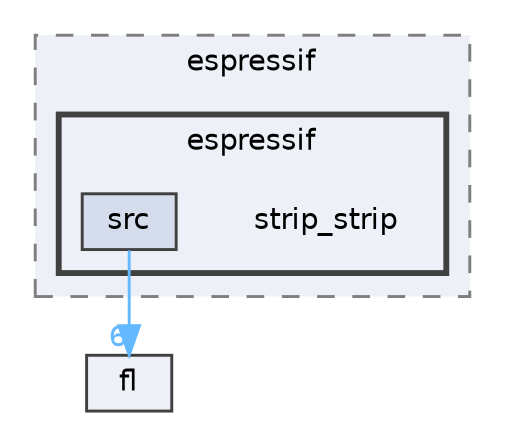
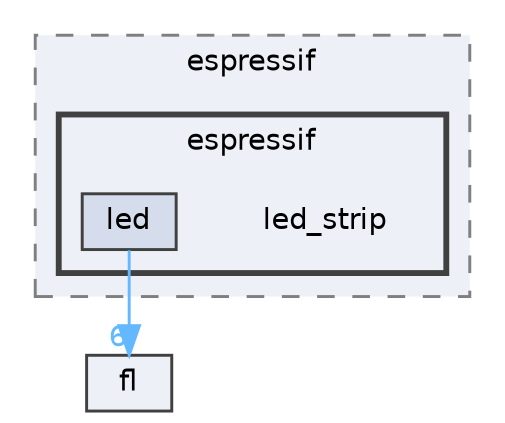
node "src": label "src" -> "led"
node "strip_strip": label "strip_strip" -> "led_strip"
